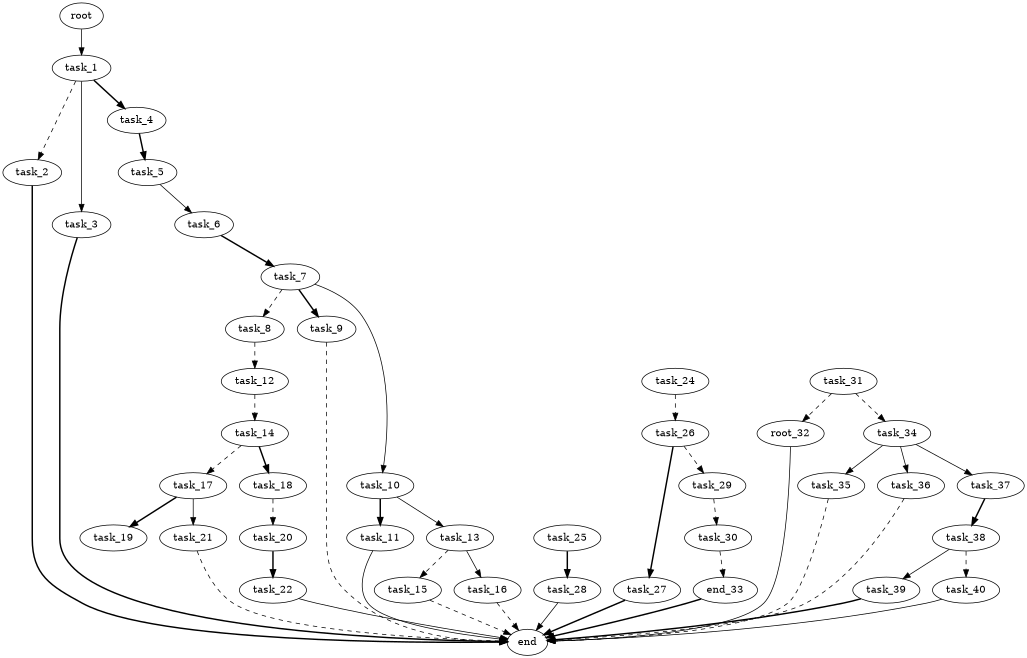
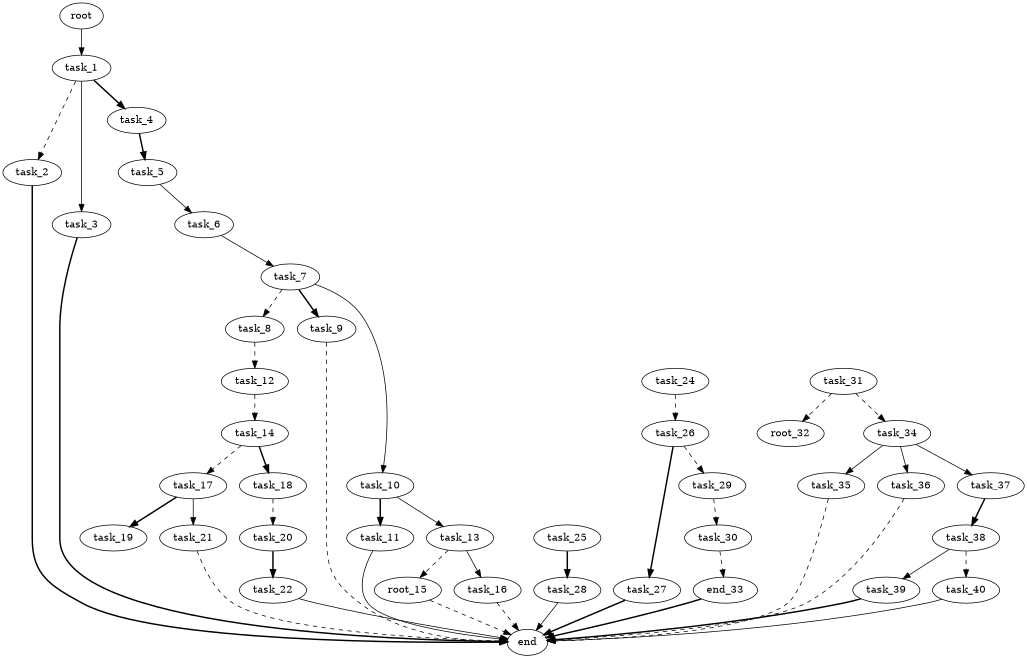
edge "task_6" -> "task_7": style bold -> solid
node "task_15": label "task_15" -> "root_15"
edge "root_32" -> "end": removed
